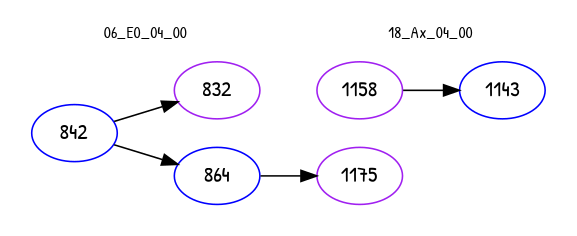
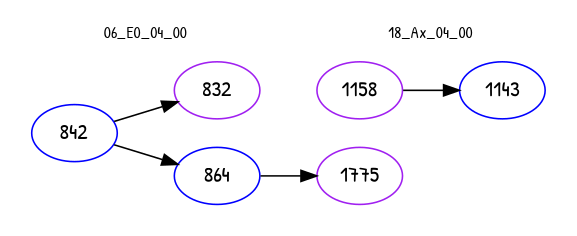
node "1175": label "1175" -> "1775"
